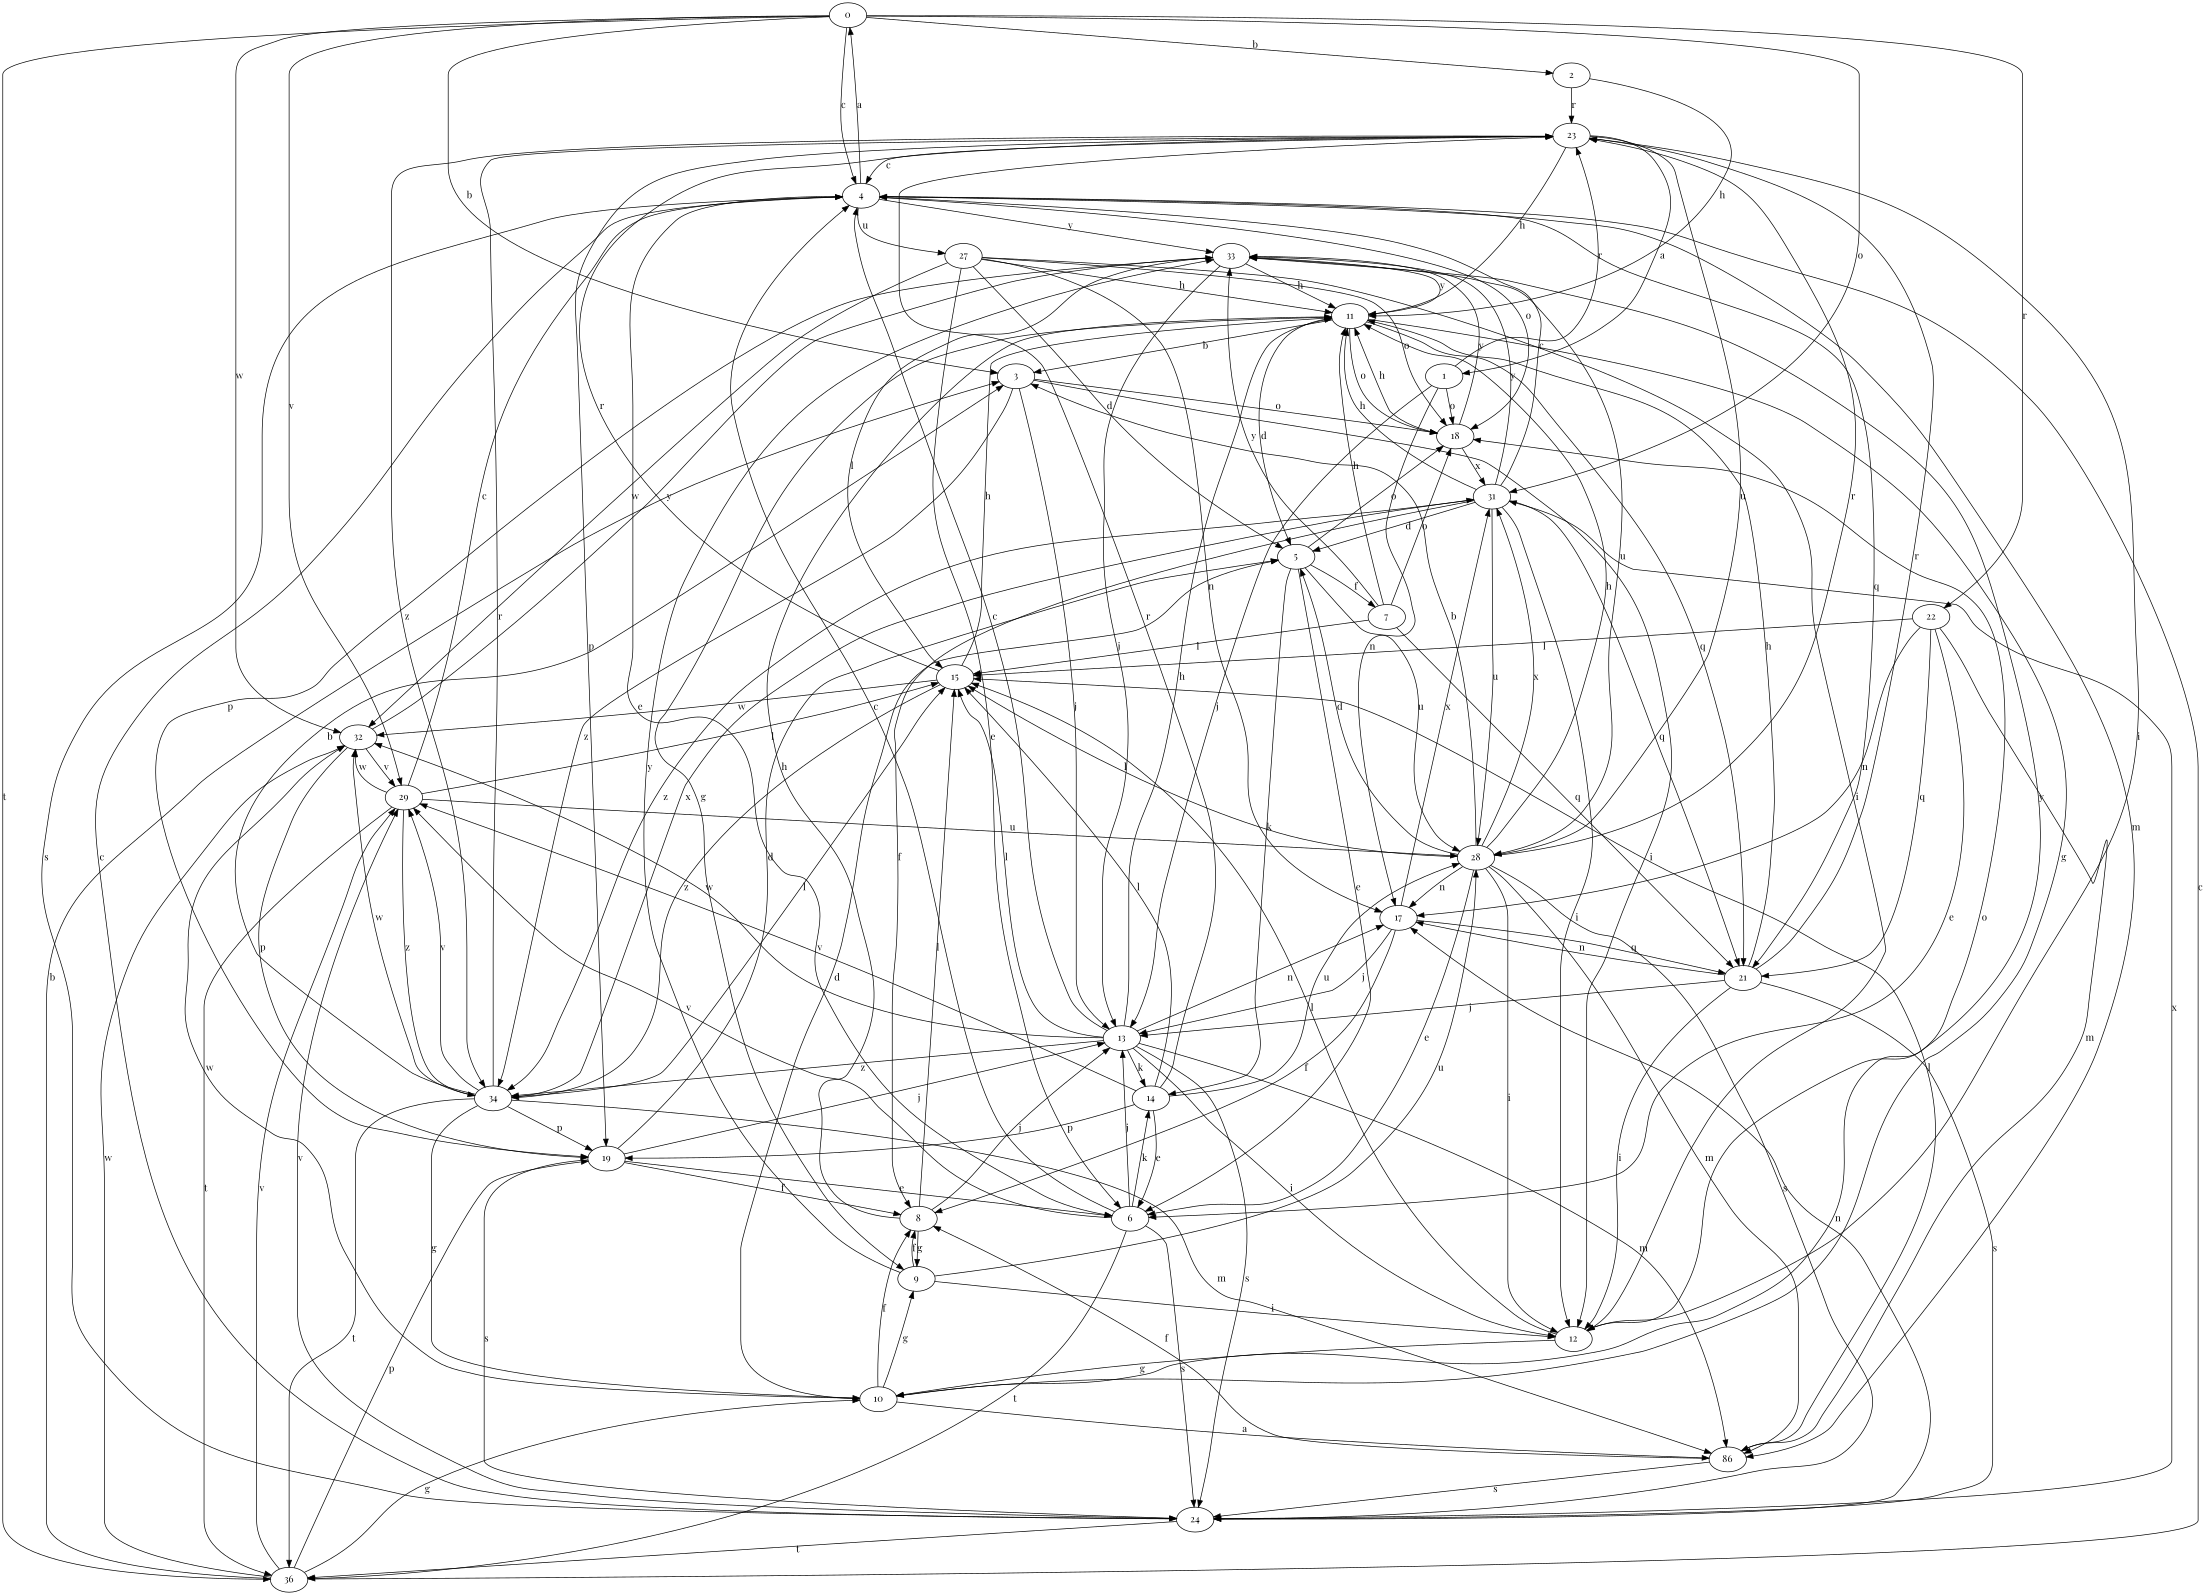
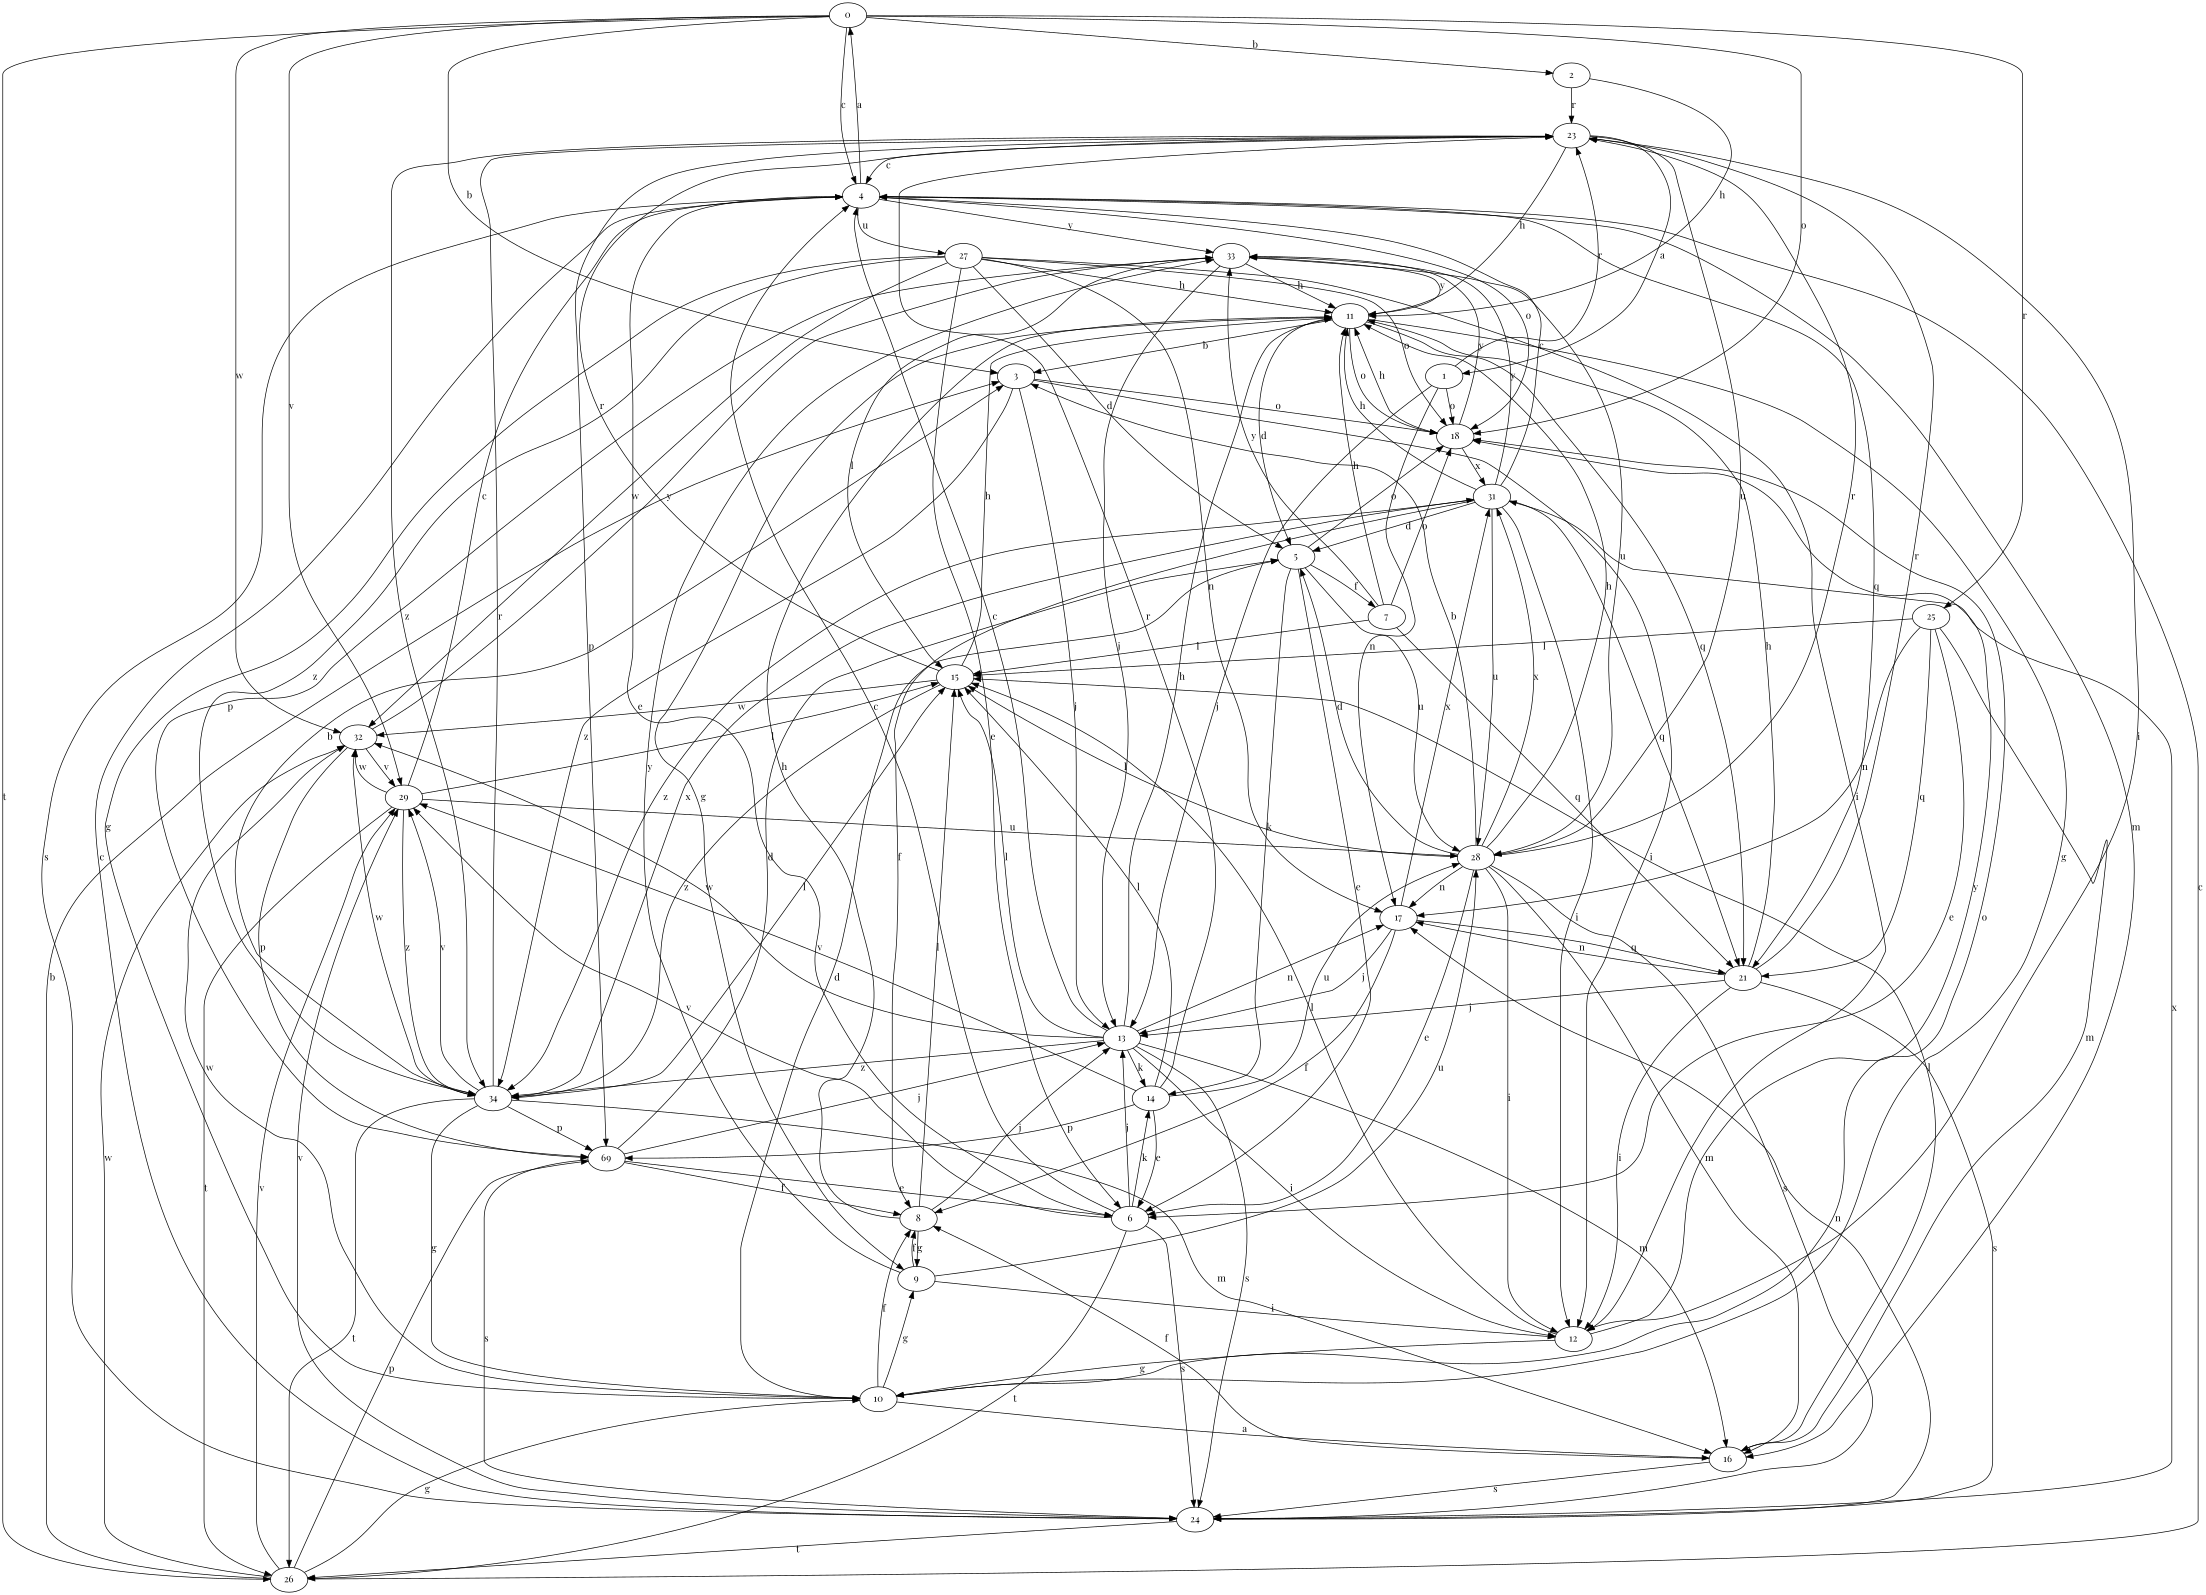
edge "0" -> "31": now "0" -> "18"
edge "27" -> "34": added, label "z"
node "22": label "22" -> "25"
edge "12" -> "33": now "12" -> "18"
edge "27" -> "10": added, label "g"
node "19": label "19" -> "69"
node "86": label "86" -> "16"
node "36": label "36" -> "26"
